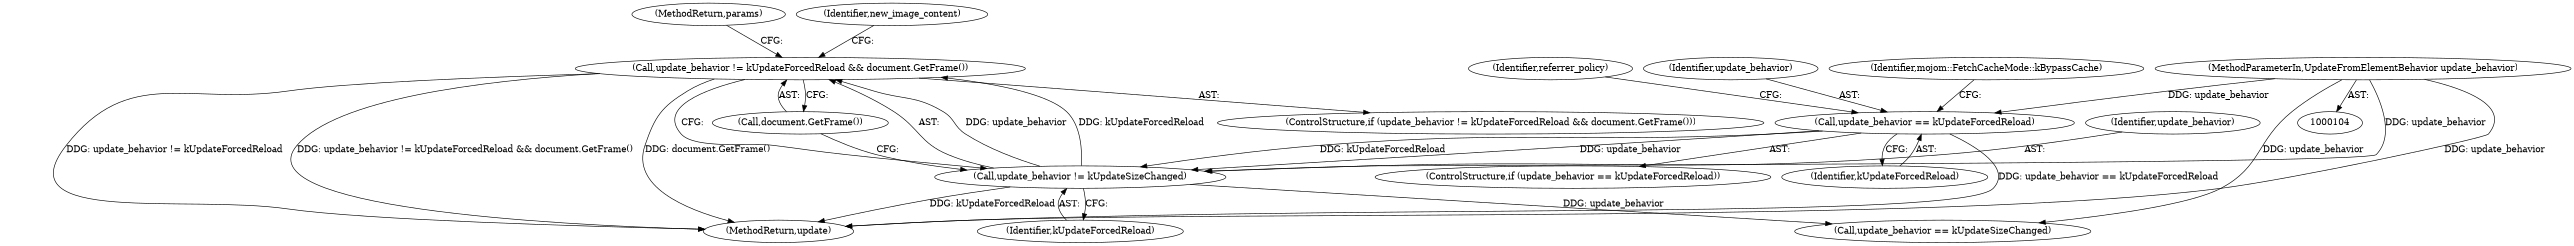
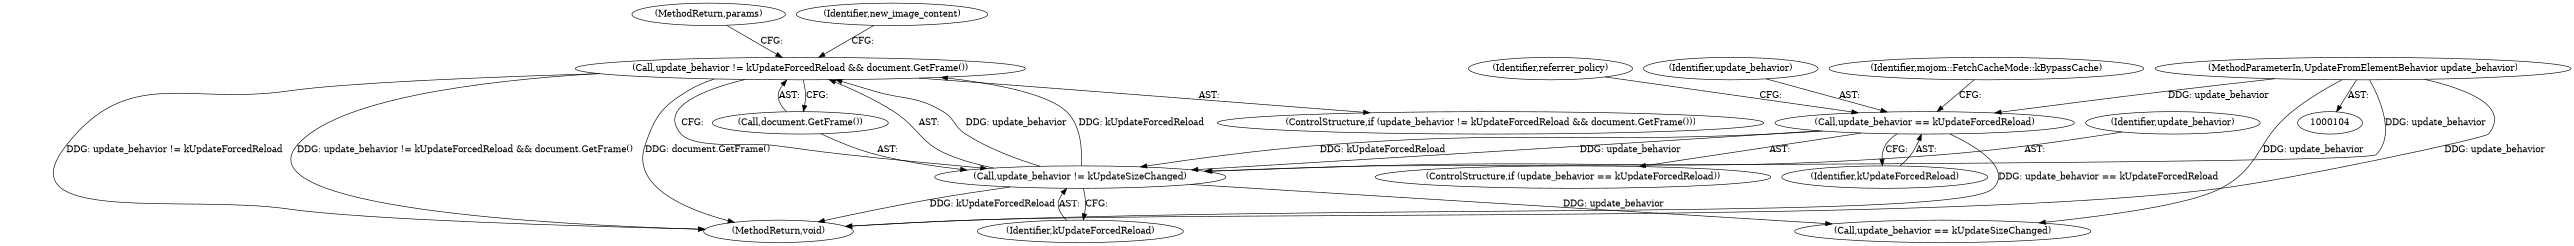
edge "(Call,document.GetFrame())" -> "(Call,update_behavior != kUpdateSizeChanged)": label "CFG: " -> "AST: "
node "(MethodReturn,update)": label "(MethodReturn,update)" -> "(MethodReturn,void)"
